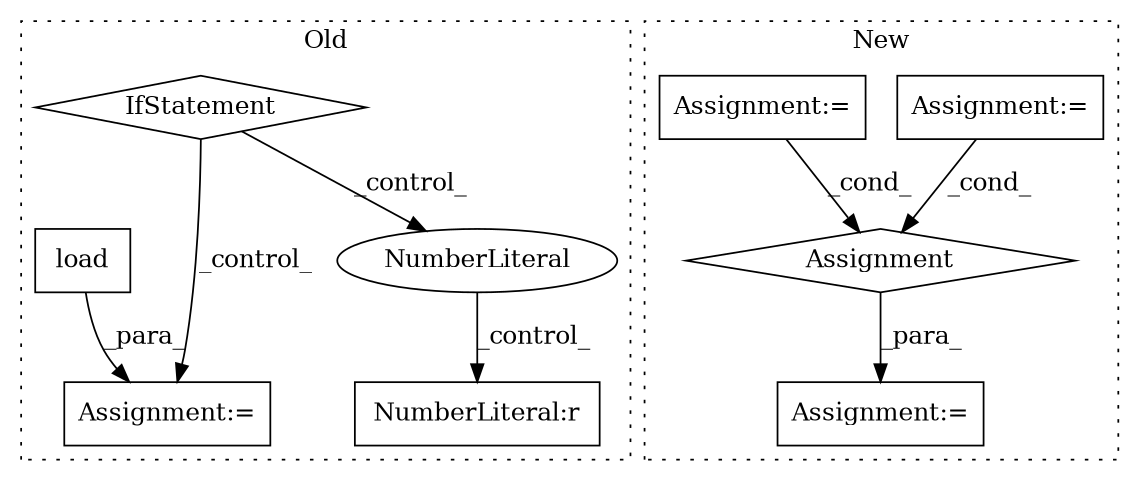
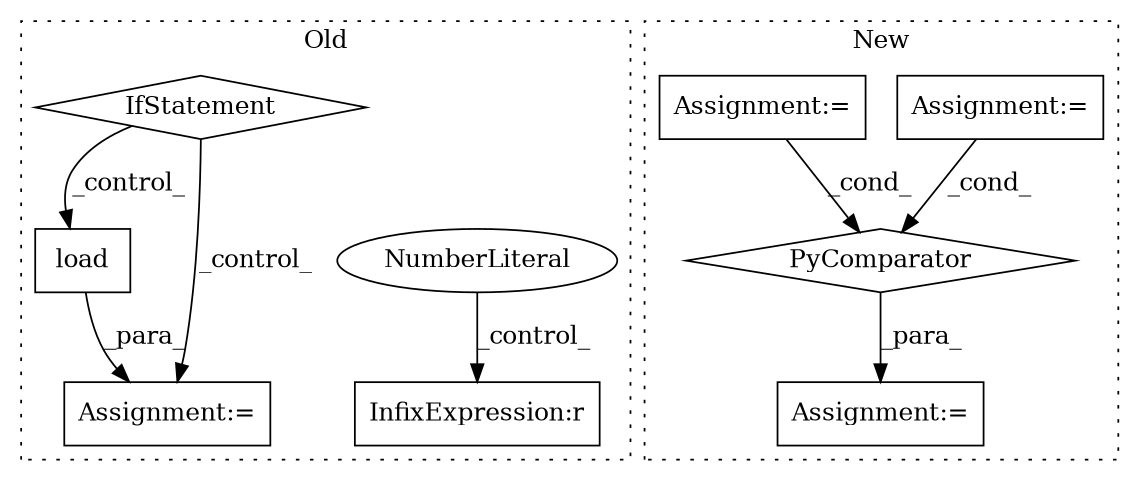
edge "IfStatement" -> "NumberLiteral": now "IfStatement" -> "load"
node "Assignment": label "Assignment" -> "PyComparator"
node "NumberLiteral:r": label "NumberLiteral:r" -> "InfixExpression:r"
